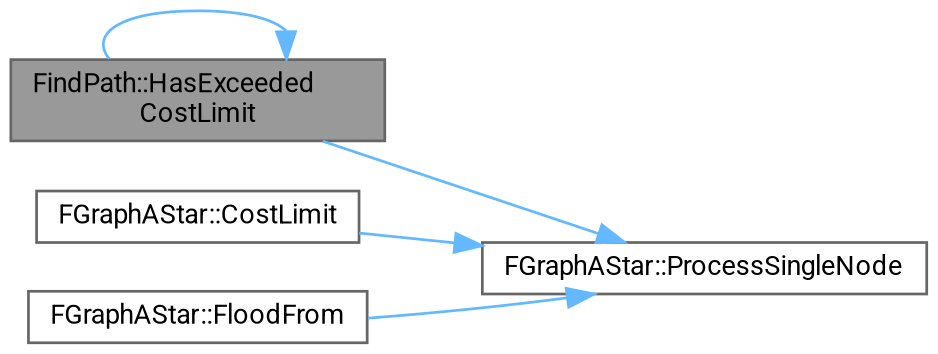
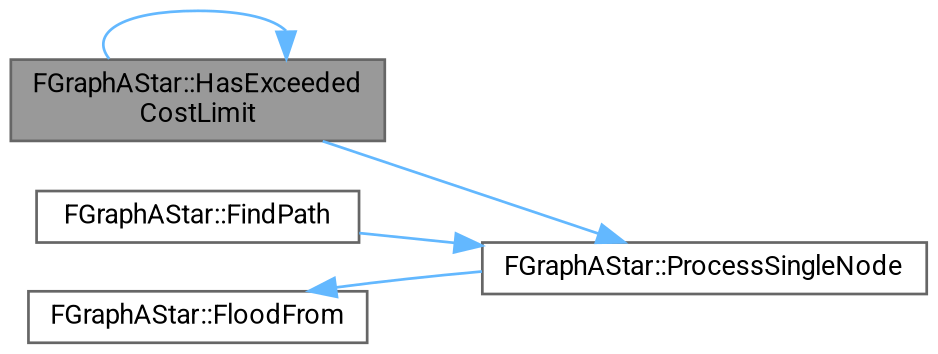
node "FindPath::HasExceeded CostLimit": label "FindPath::HasExceeded CostLimit" -> "FGraphAStar::HasExceeded CostLimit"
node "FGraphAStar::CostLimit": label "FGraphAStar::CostLimit" -> "FGraphAStar::FindPath"
edge "FGraphAStar::FloodFrom" -> "FGraphAStar::ProcessSingleNode": reversed
